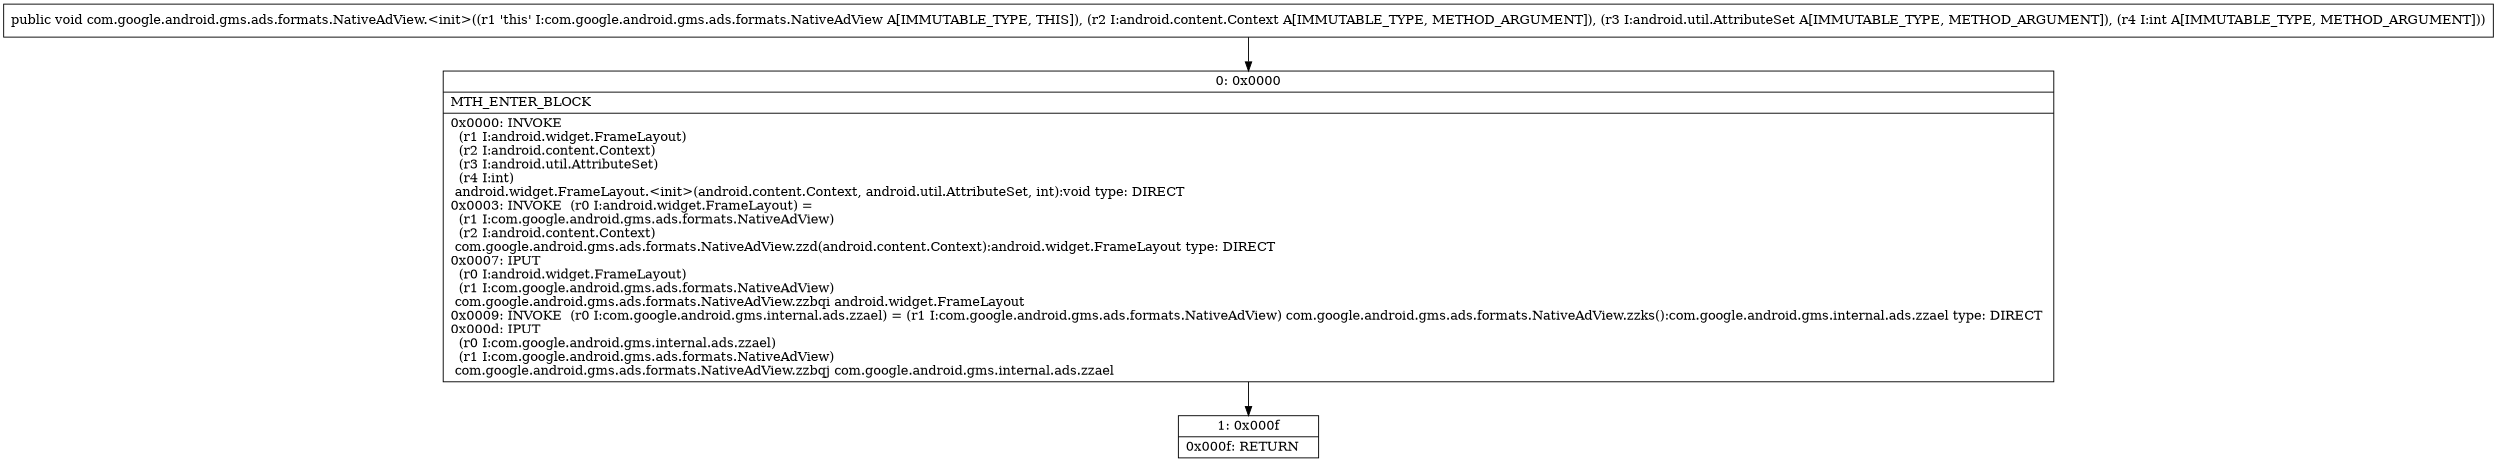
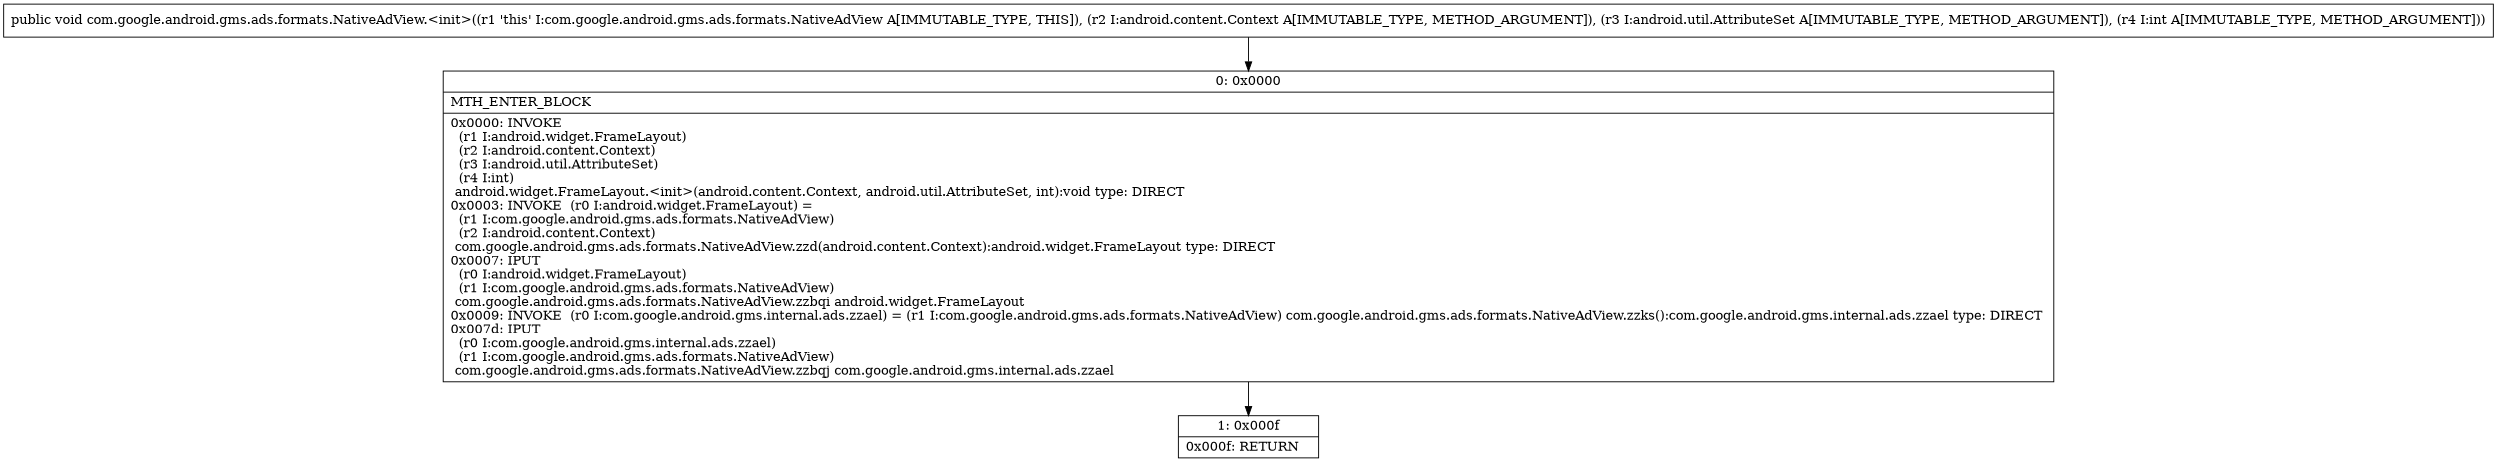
node "0: 0x0000": text "0x000d: IPUT" -> "0x007d: IPUT"
